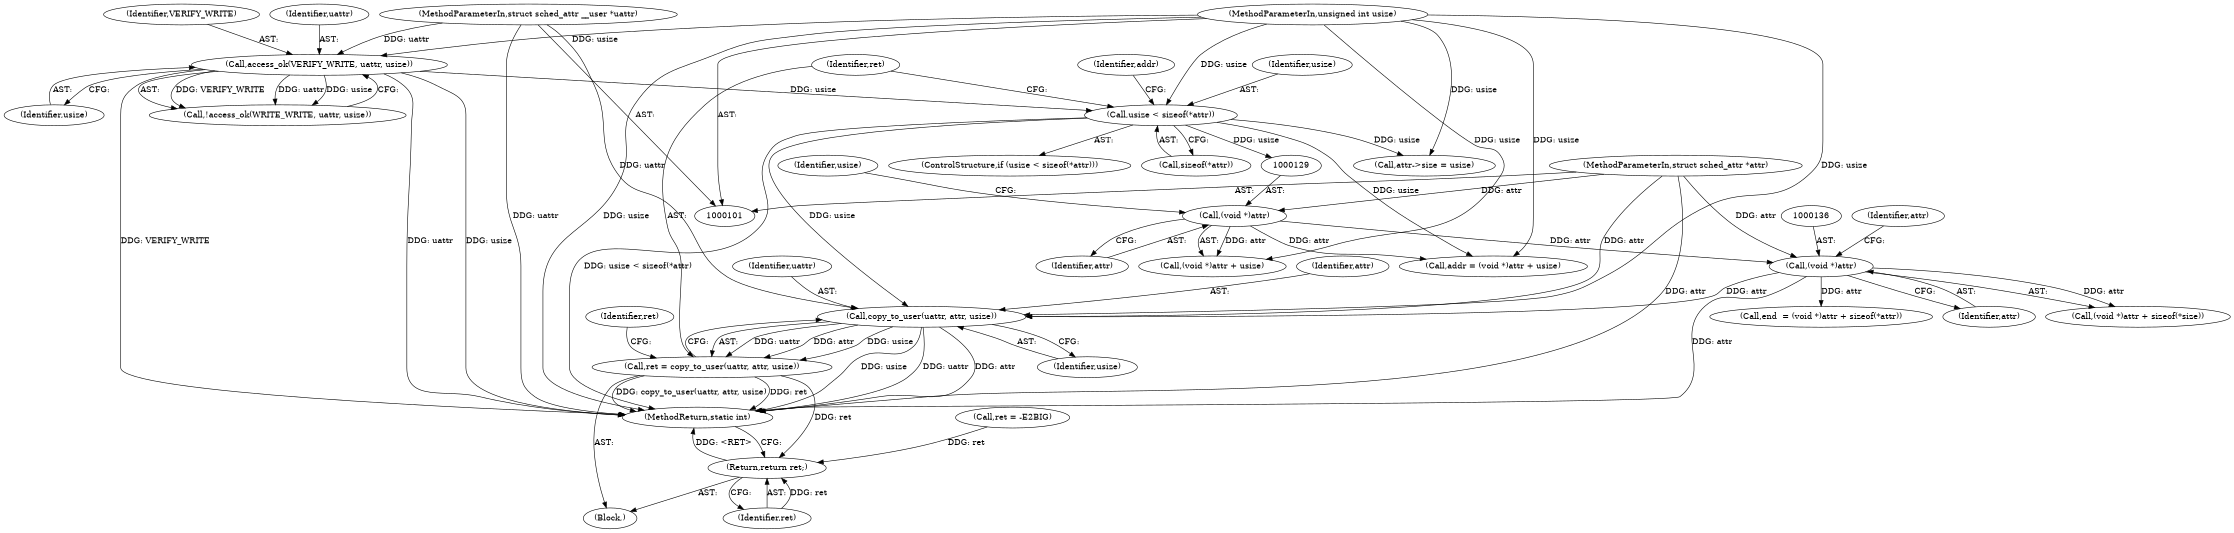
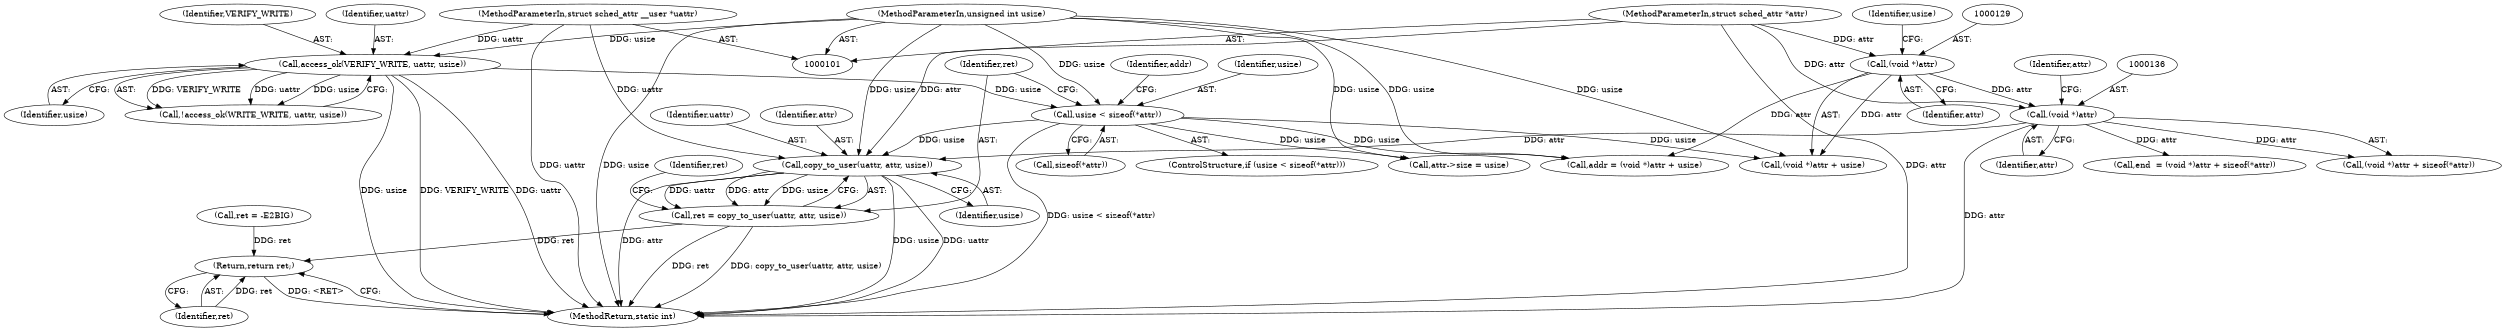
edge "(Call,usize < sizeof(*attr))" -> "1000129": now "(Call,usize < sizeof(*attr))" -> "(Call,(void *)attr + usize)"
node "(Call,(void *)attr + sizeof(*size))": label "(Call,(void *)attr + sizeof(*size))" -> "(Call,(void *)attr + sizeof(*attr))"
node "(Block,)": removed
